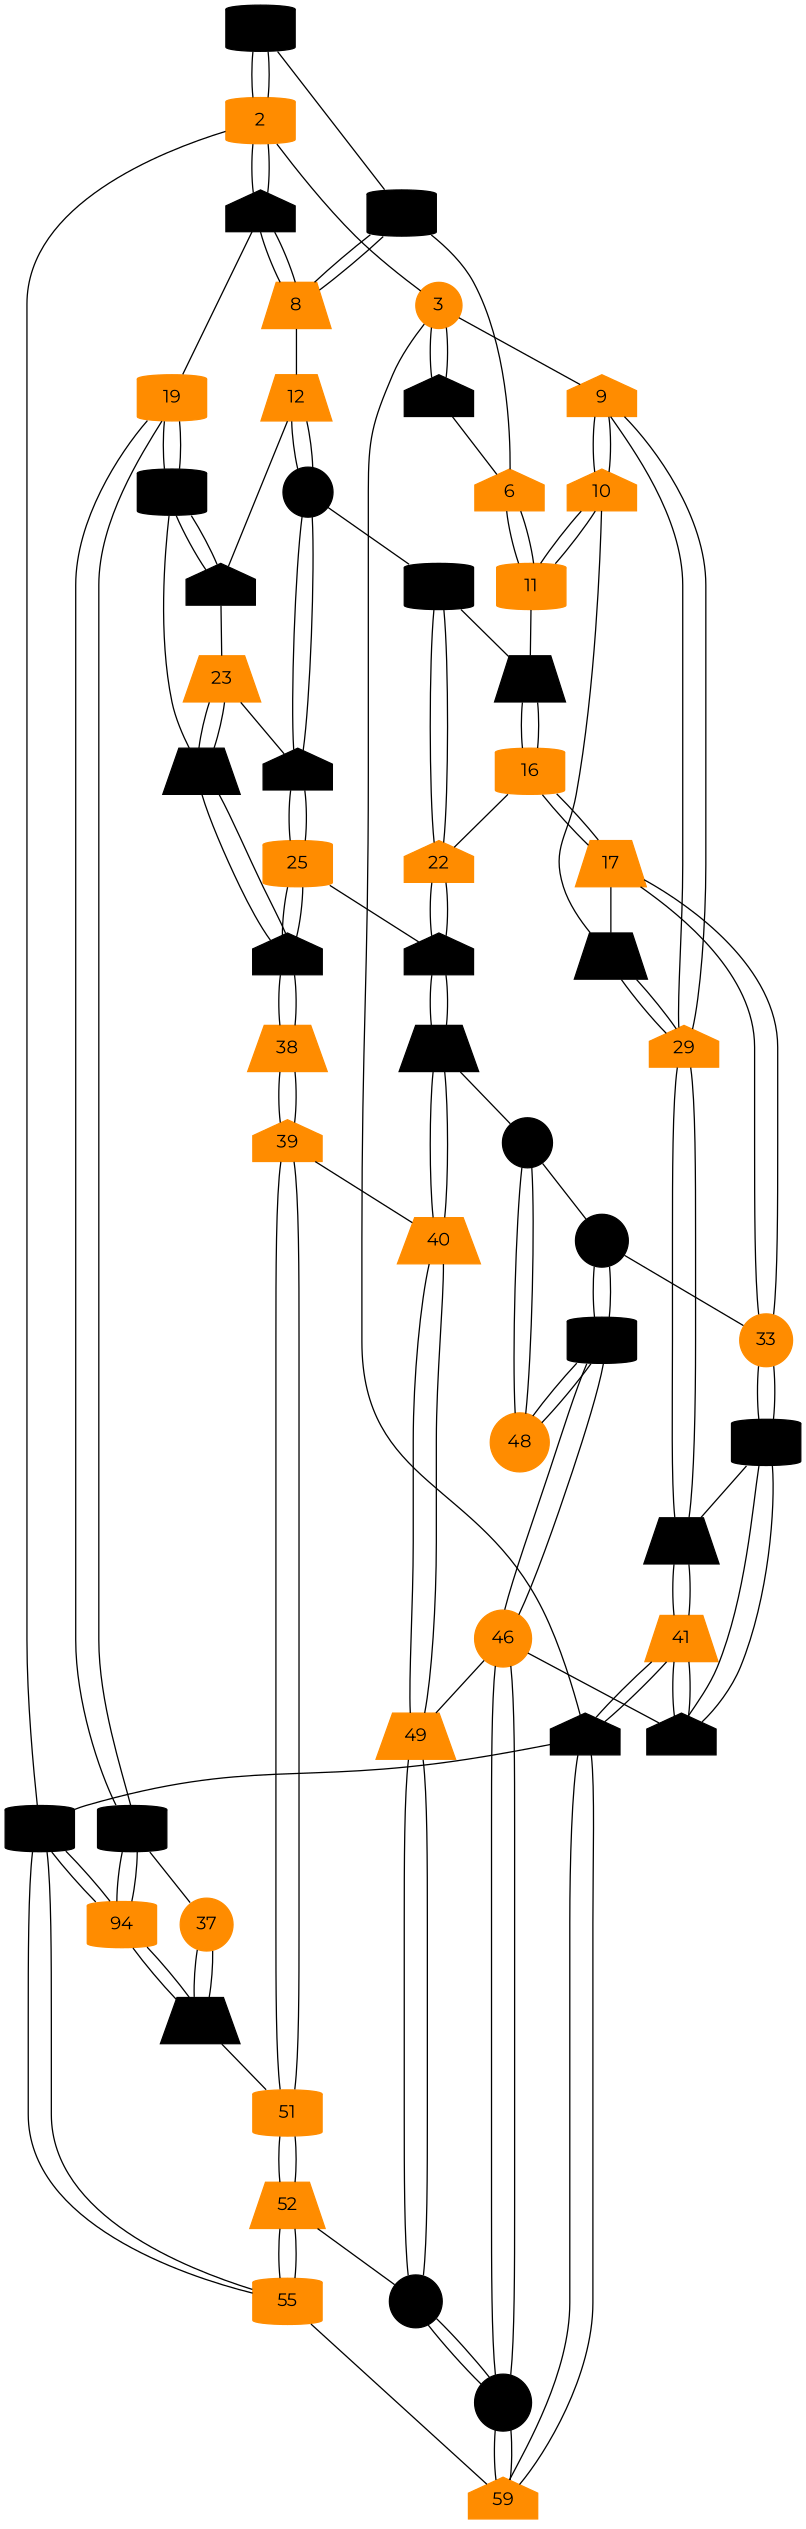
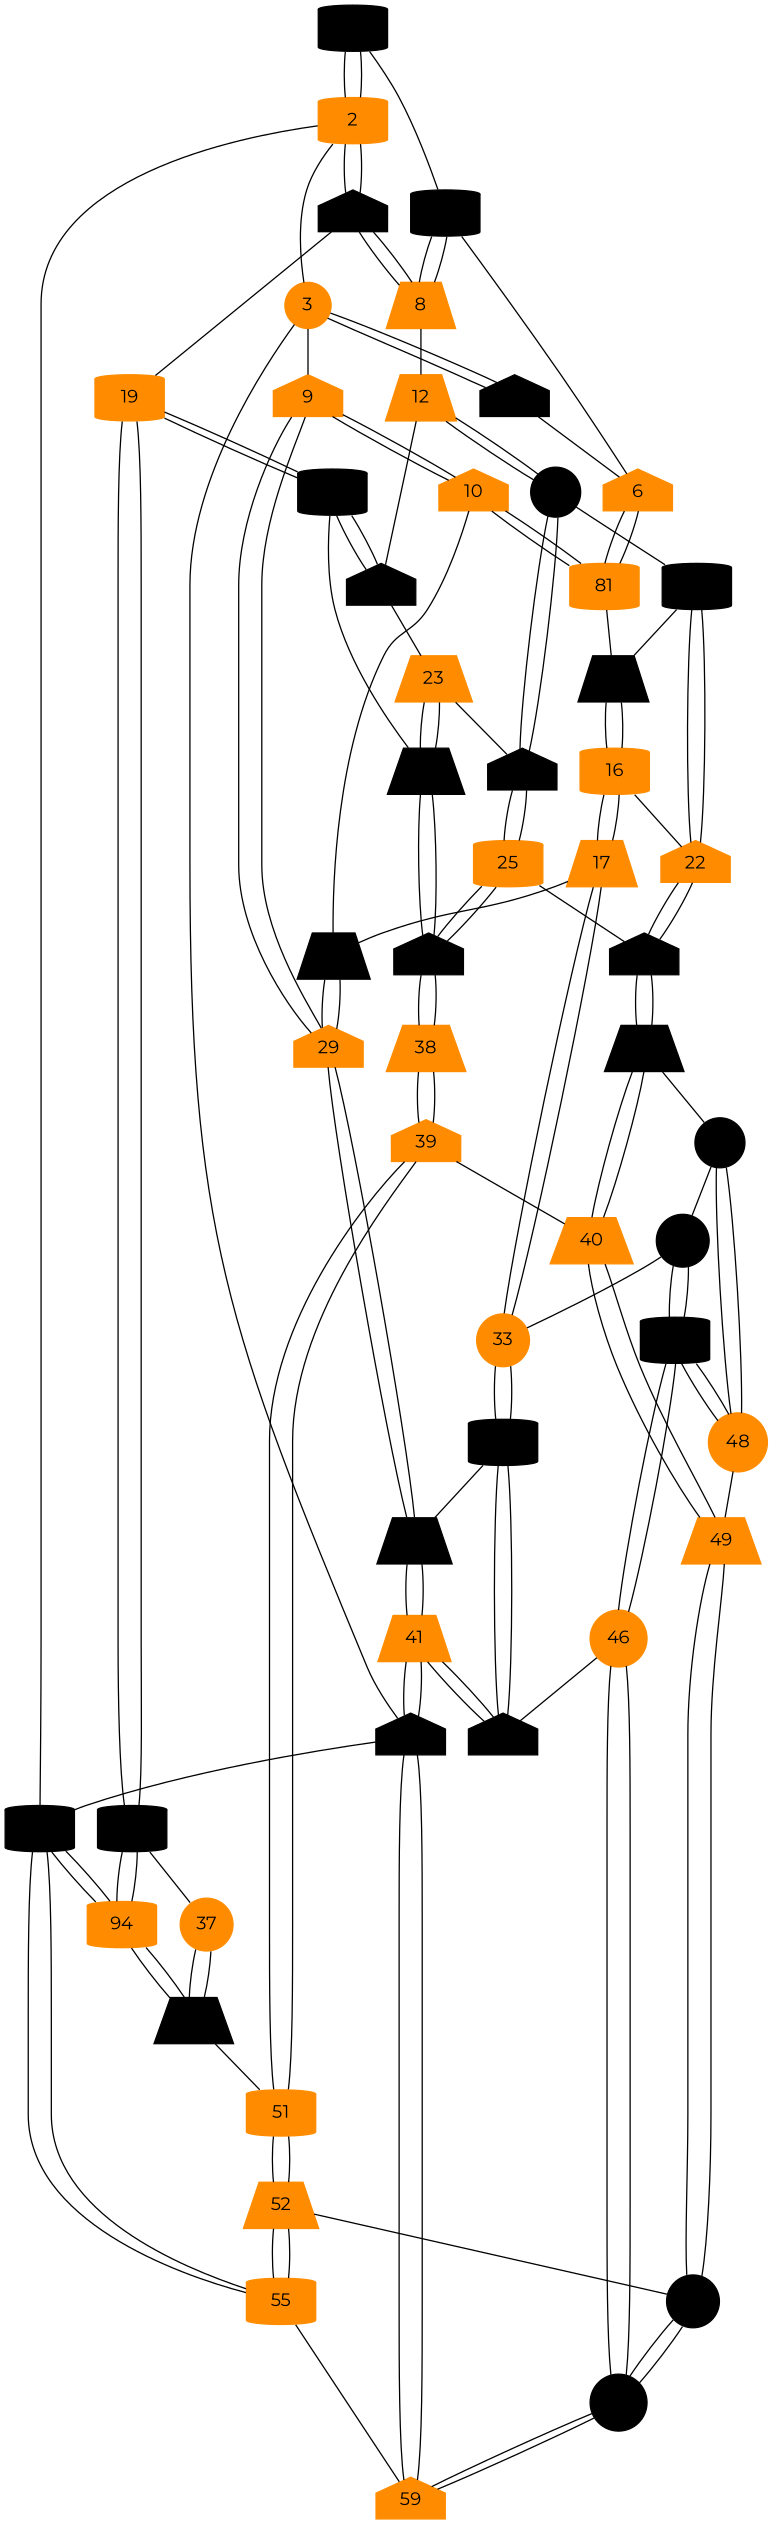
node "11": label "11" -> "81"
edge "46" -- "49": now "48" -- "49"
